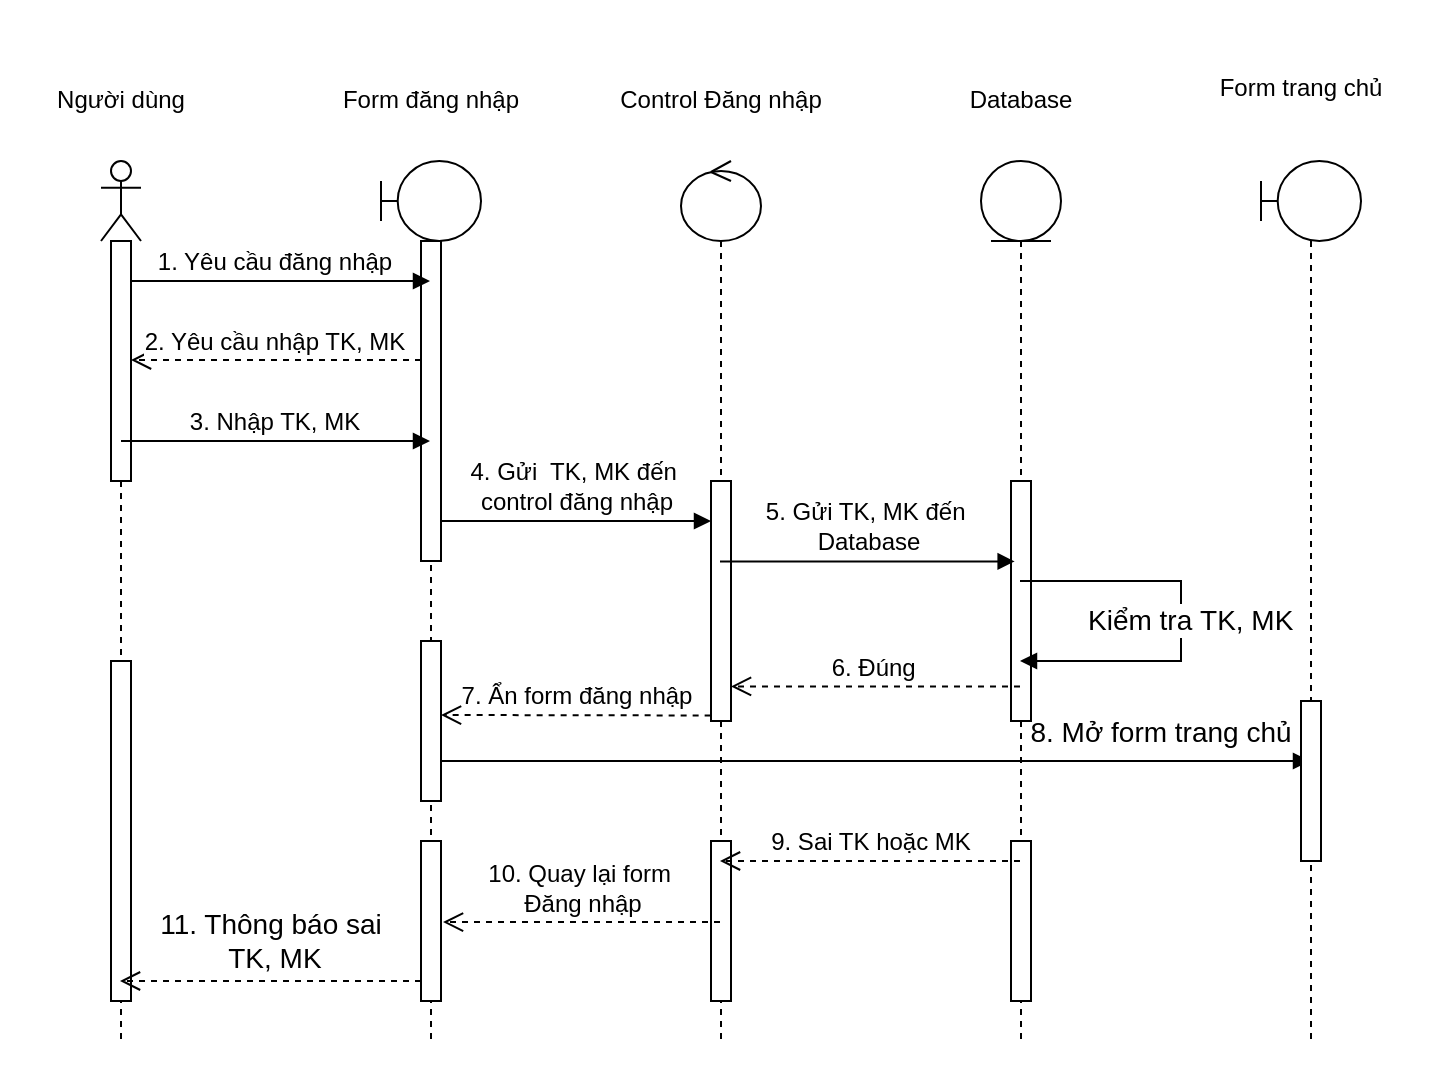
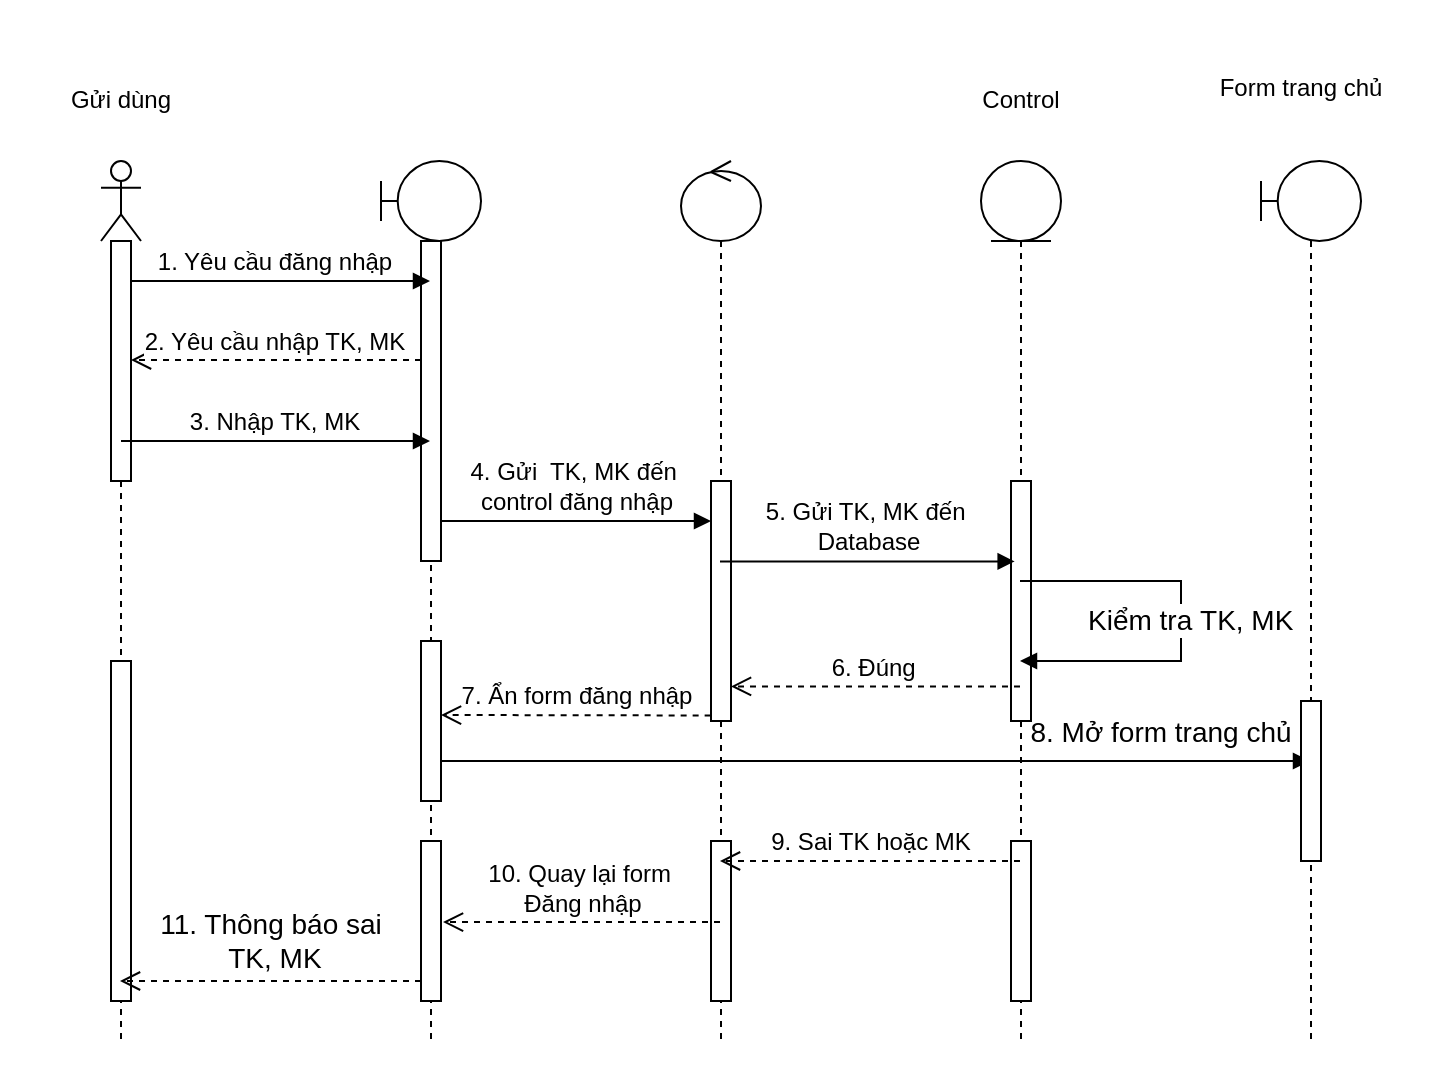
node "Người dùng": label "Người dùng" -> "Gửi dùng"
node "Form đăng nhập": removed
node "Control Đăng nhập": removed
node "Database": label "Database" -> "Control"
